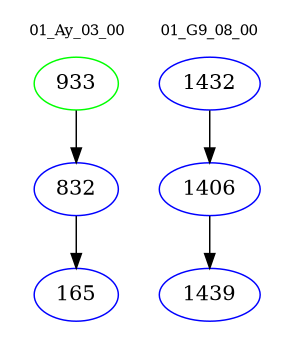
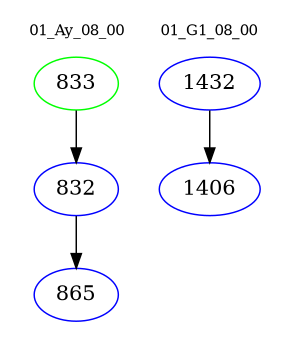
cluster "01_Ay_03_00": label "01_Ay_03_00" -> "01_Ay_08_00"
cluster "01_G9_08_00": label "01_G9_08_00" -> "01_G1_08_00"
node "933": label "933" -> "833"
node "165": label "165" -> "865"
node "1439": removed
